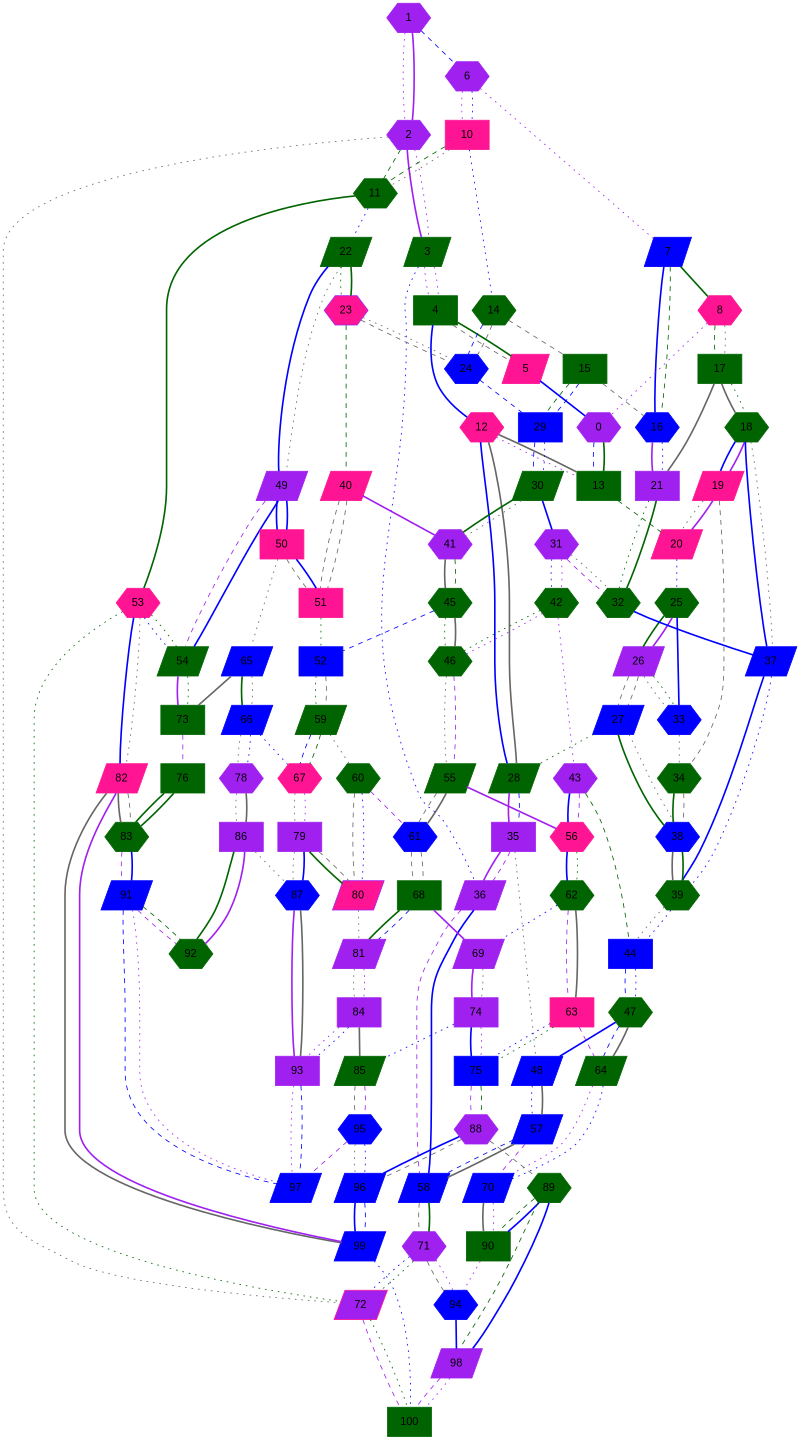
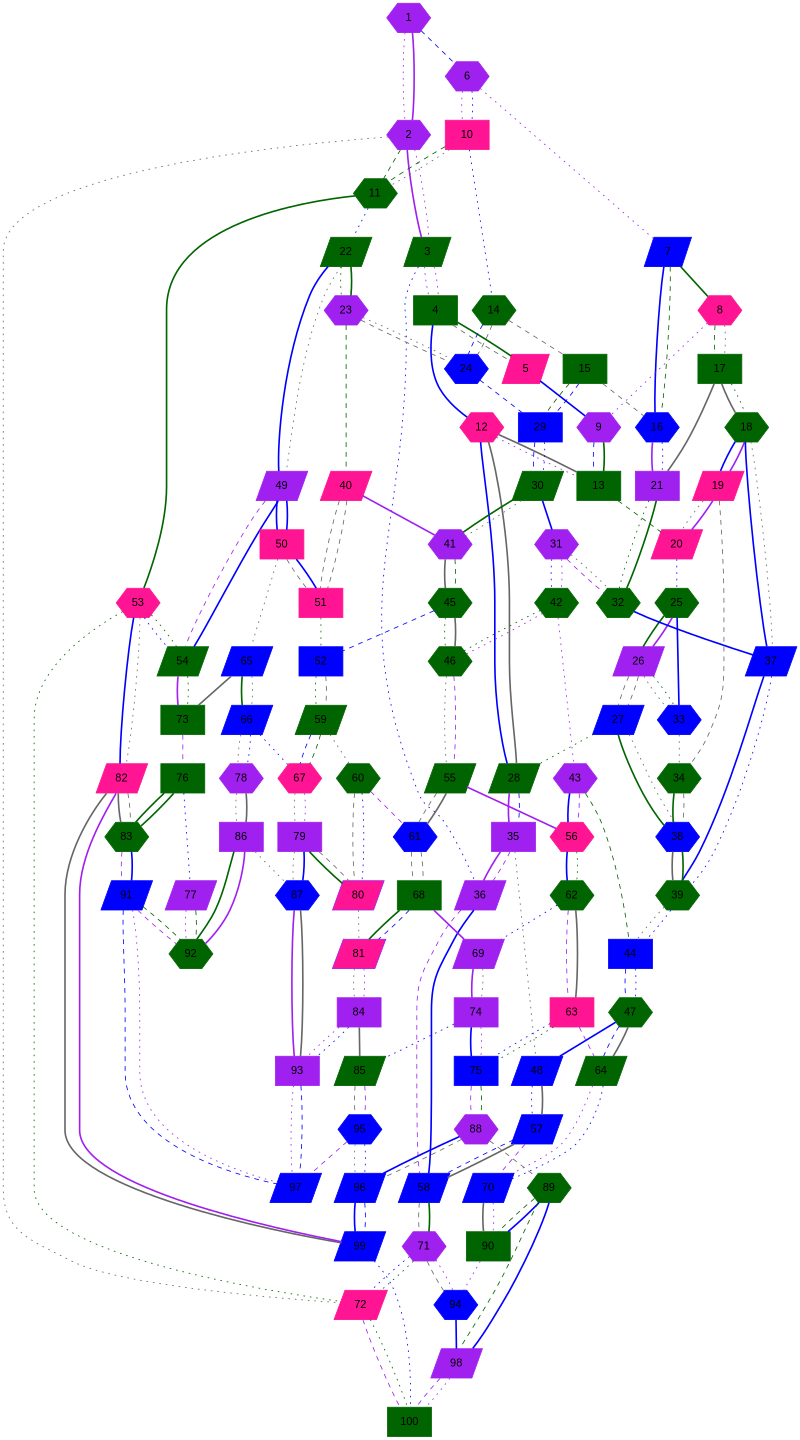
node "23": fillcolor deeppink -> purple
node "0": label "0" -> "9"
node "77": added
node "81": fillcolor purple -> deeppink
node "72": fillcolor purple -> deeppink
